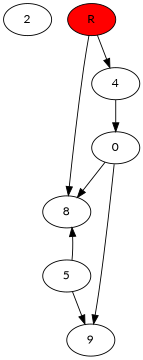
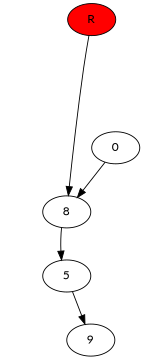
node "2": removed
node "4": removed
edge "0" -> "9": removed
edge "5" -> "8": reversed
